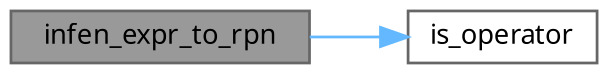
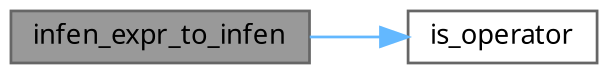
node "infen_expr_to_rpn": label "infen_expr_to_rpn" -> "infen_expr_to_infen"
